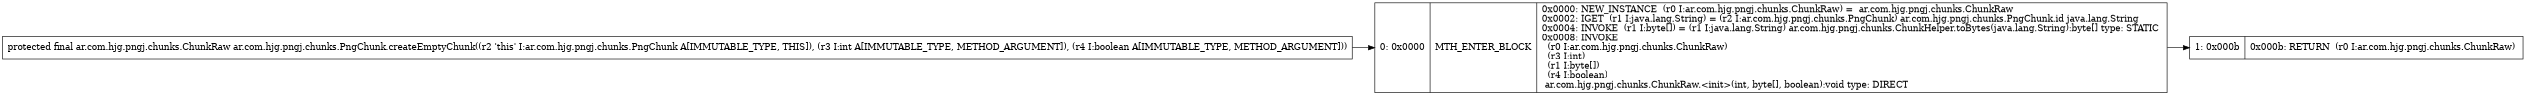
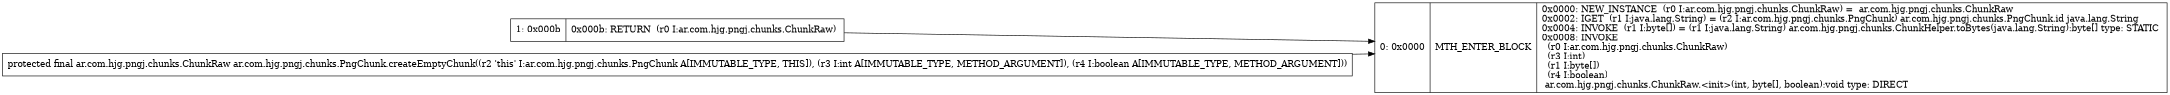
edge "0: 0x0000" -> "1: 0x000b": reversed
